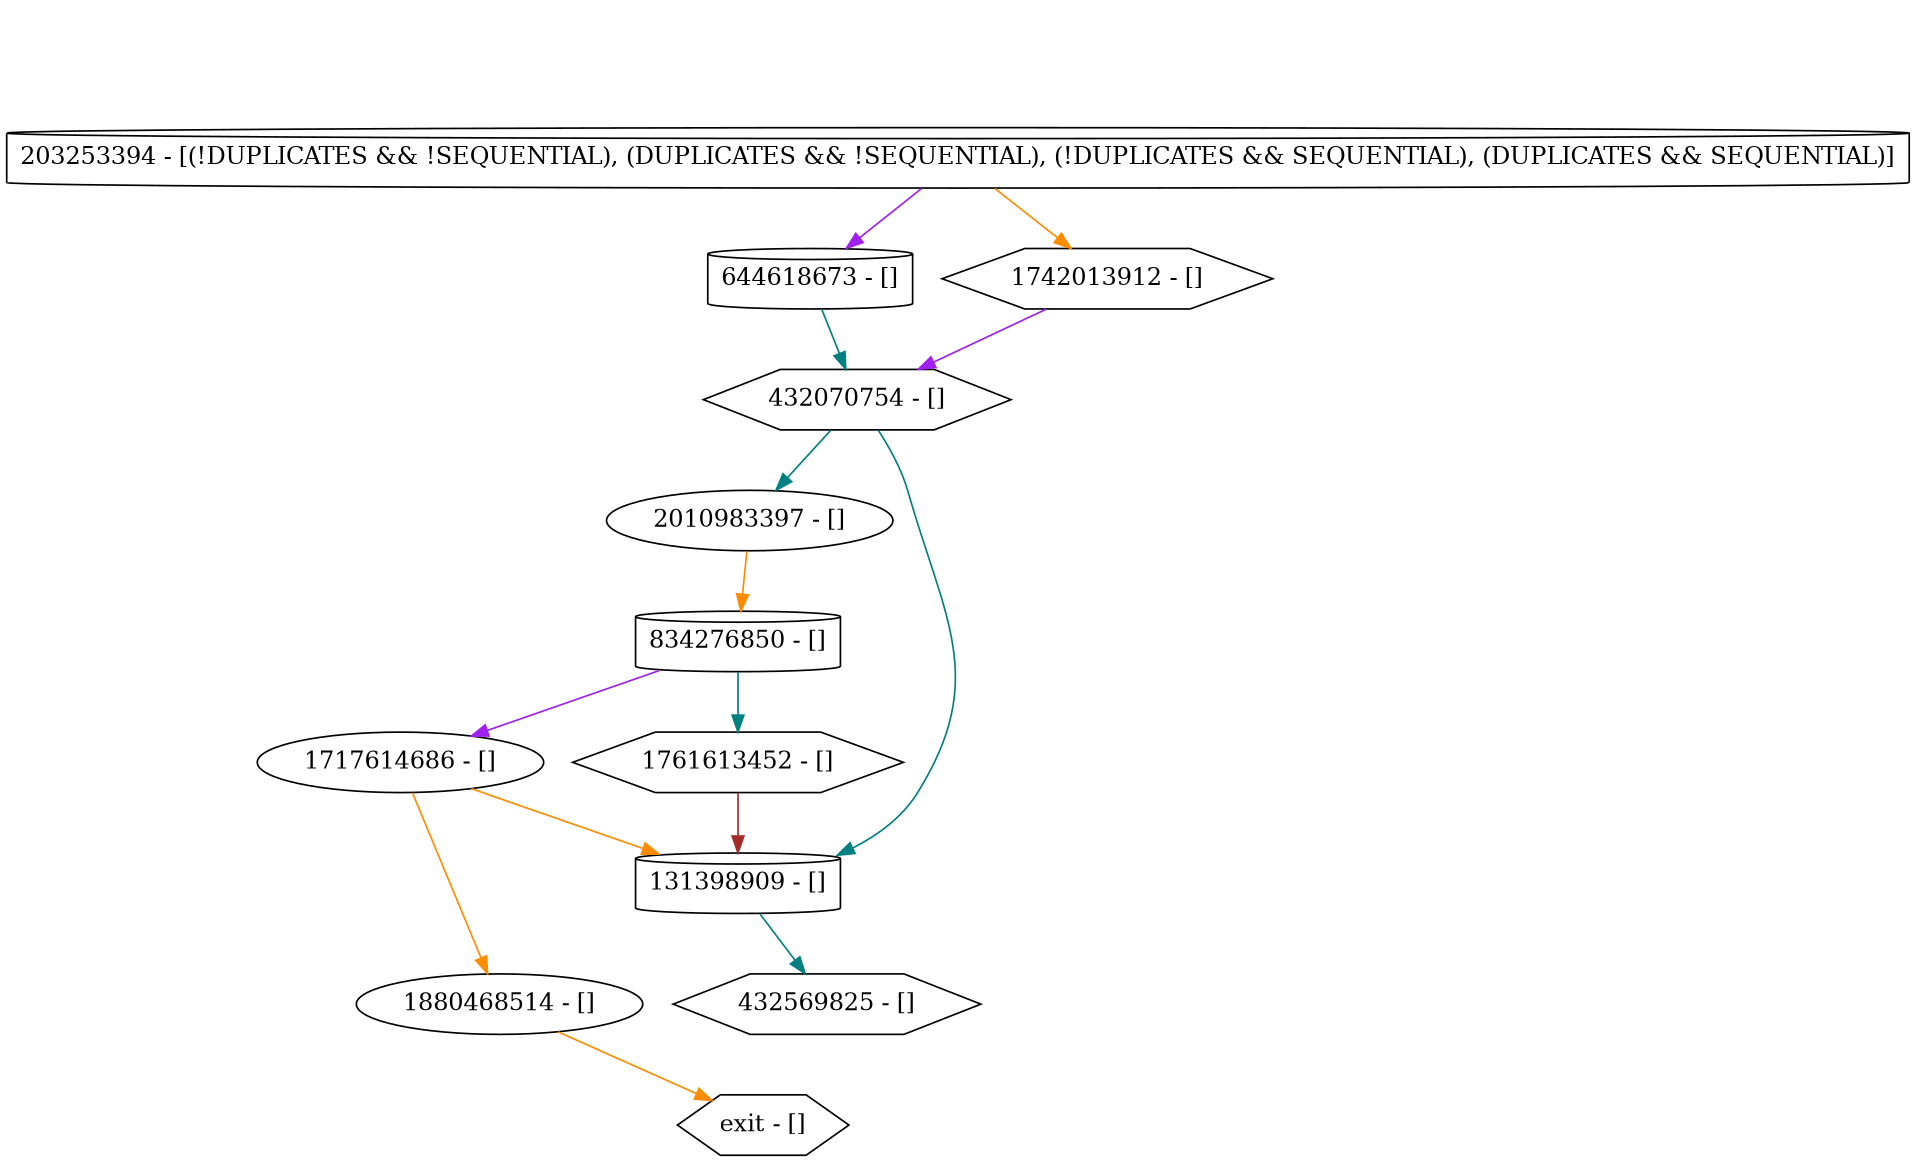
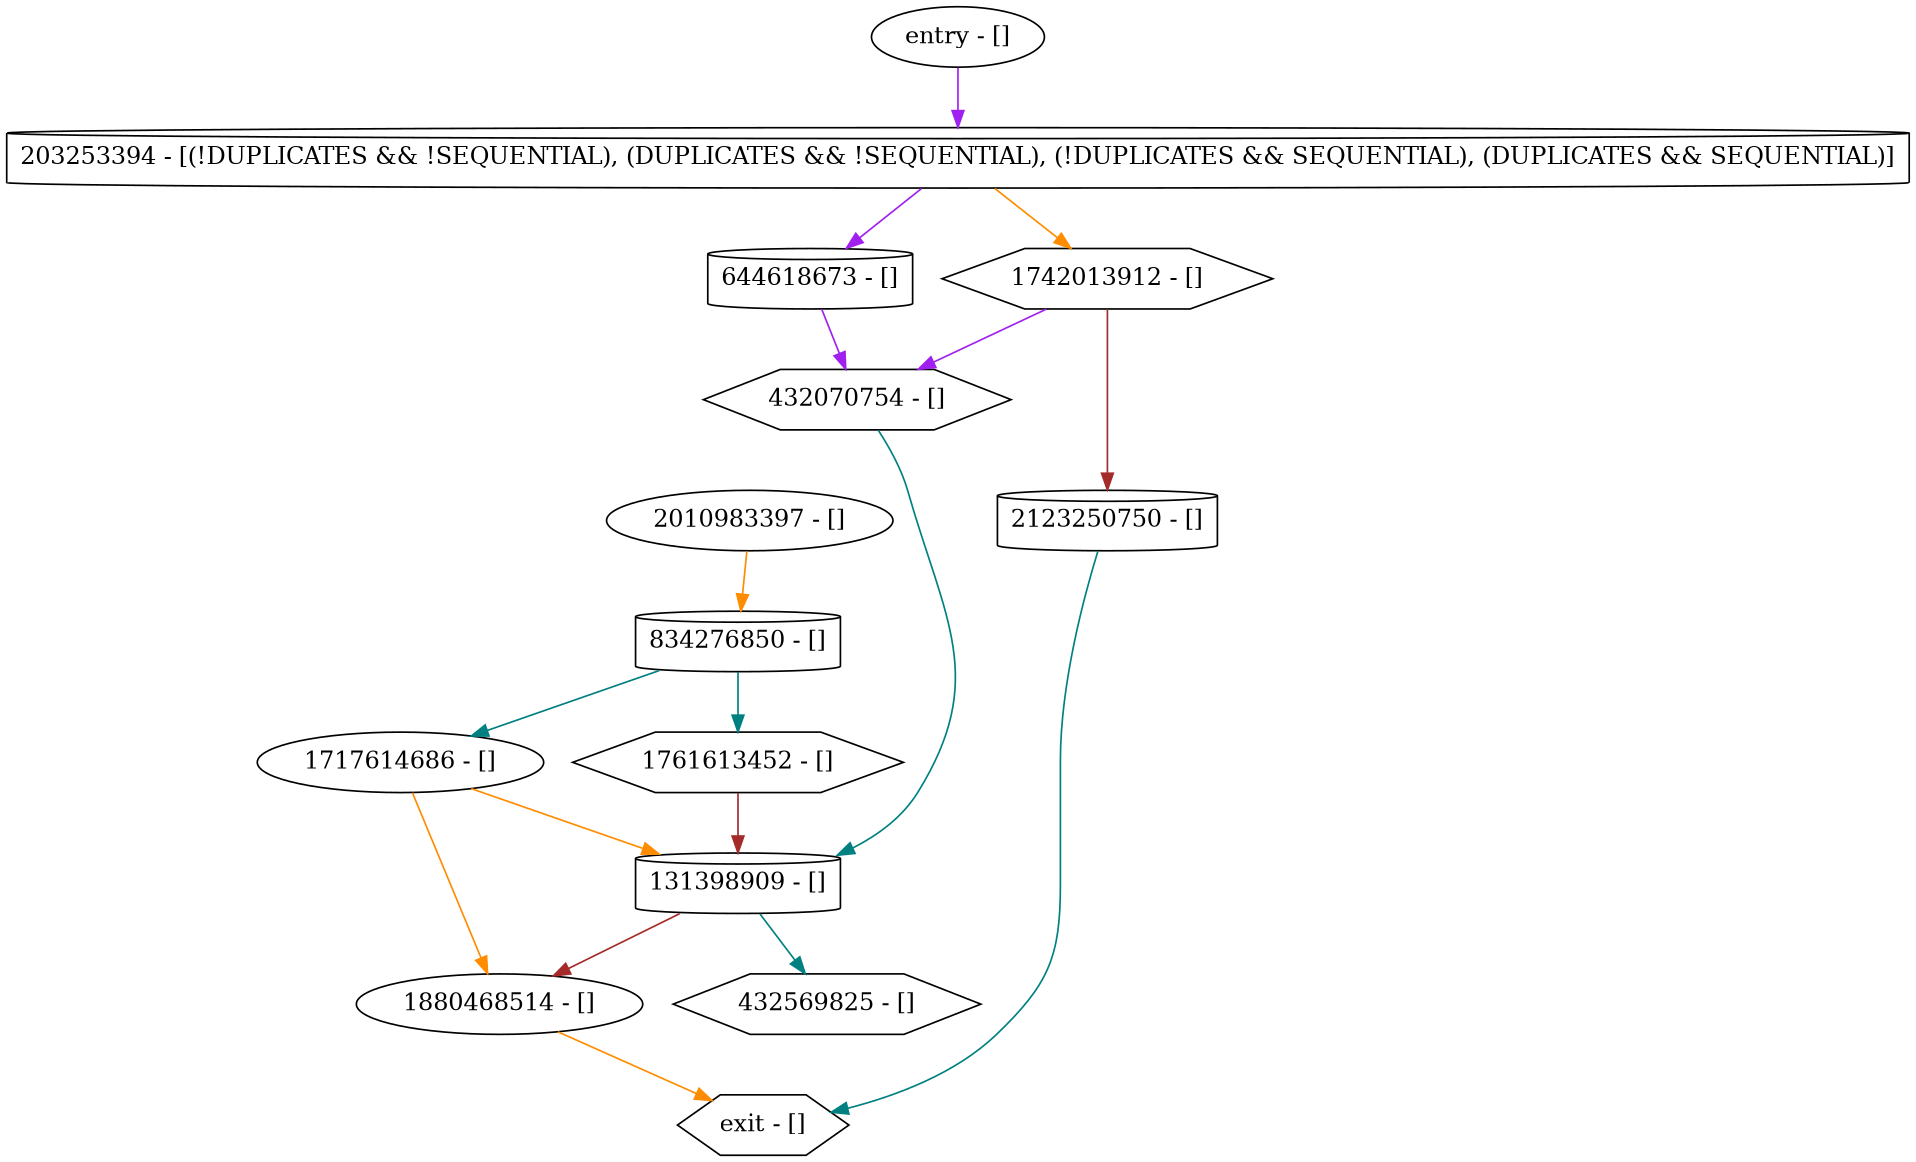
node "entry - []": added
edge "644618673 - []" -> "432070754 - []": color teal -> purple
edge "432070754 - []" -> "2010983397 - []": removed
node "2123250750 - []": added
edge "834276850 - []" -> "1717614686 - []": color purple -> teal
edge "131398909 - []" -> "1880468514 - []": added
